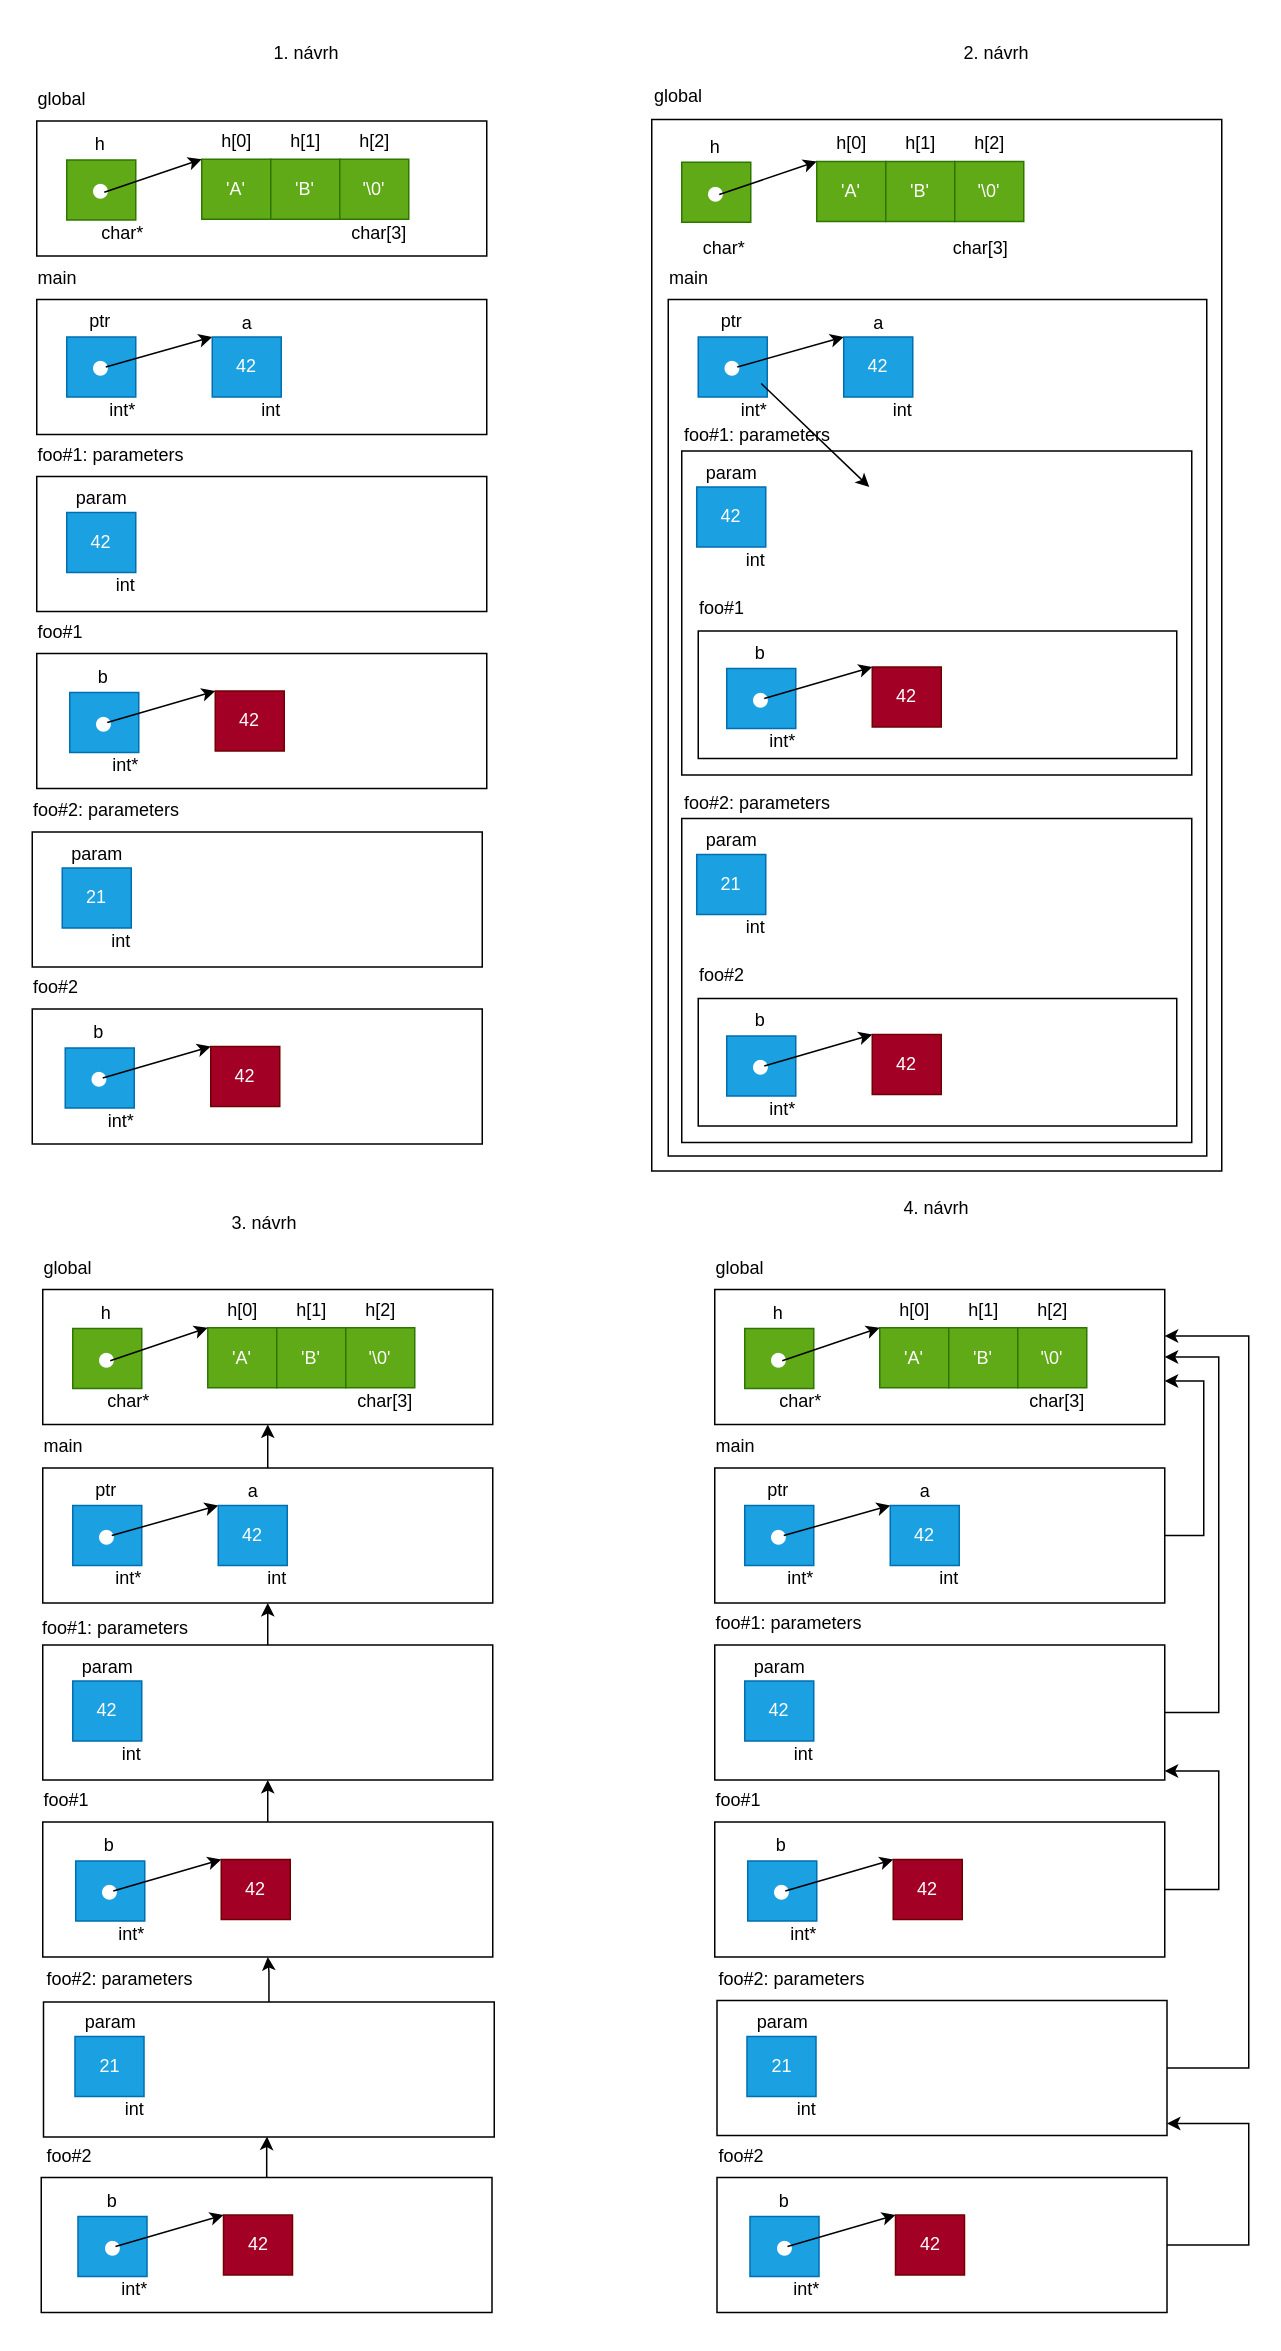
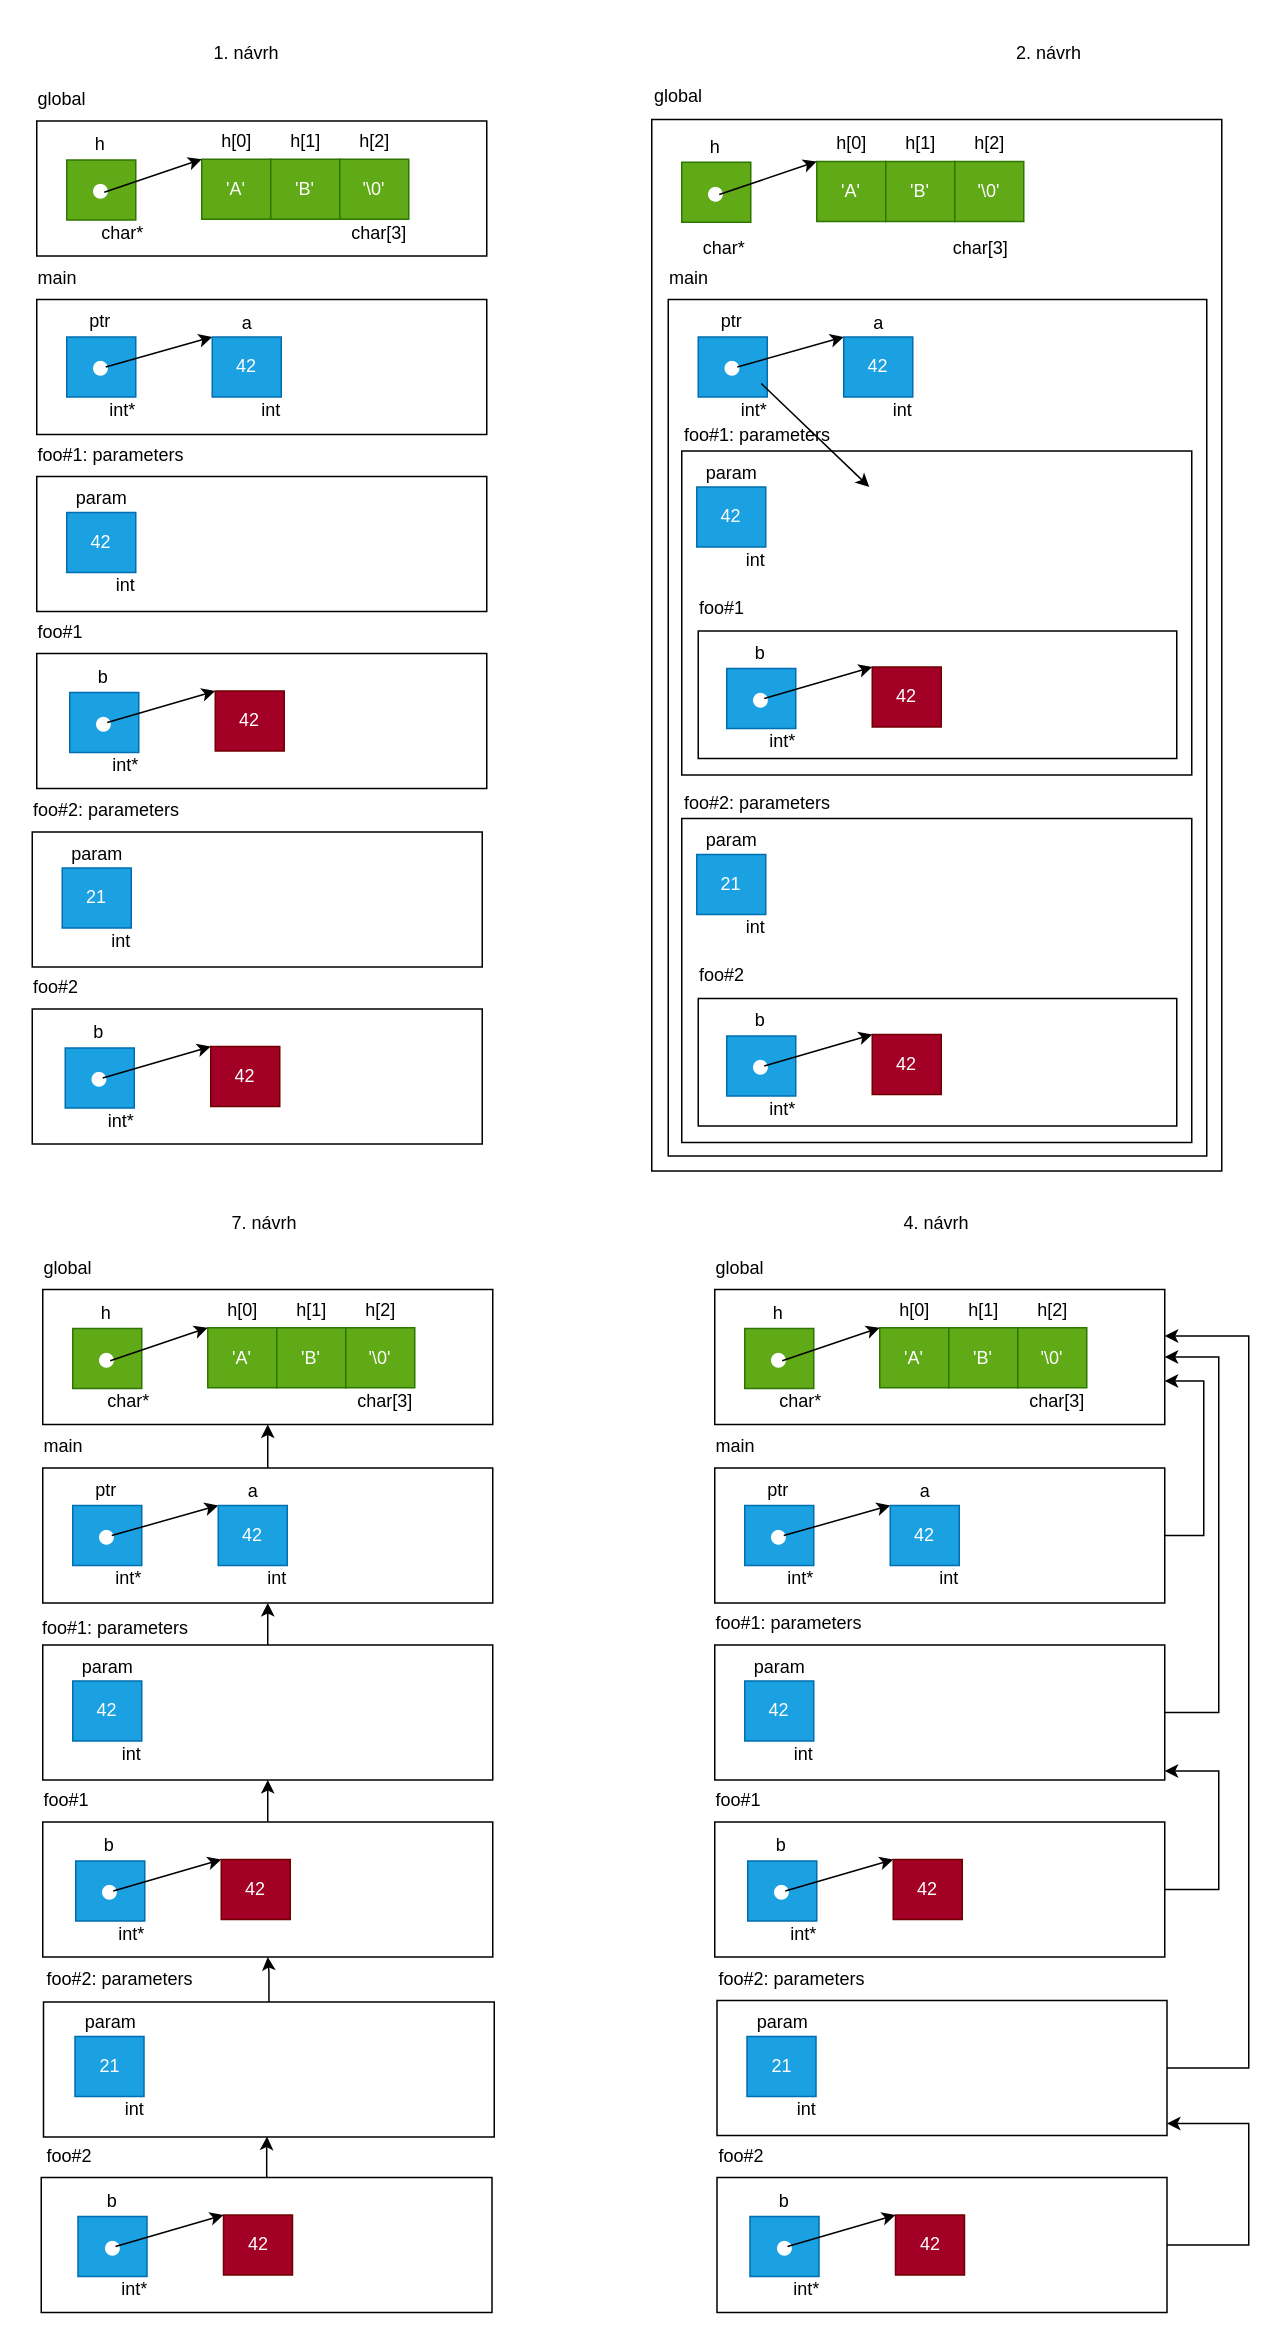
node "1. návrh": moved (307, 53) -> (247, 53)
node "2. návrh": moved (997, 53) -> (1049, 53)
node "4. návrh": moved (937, 1208) -> (937, 1223)
node "3. návrh": label "3. návrh" -> "7. návrh"
